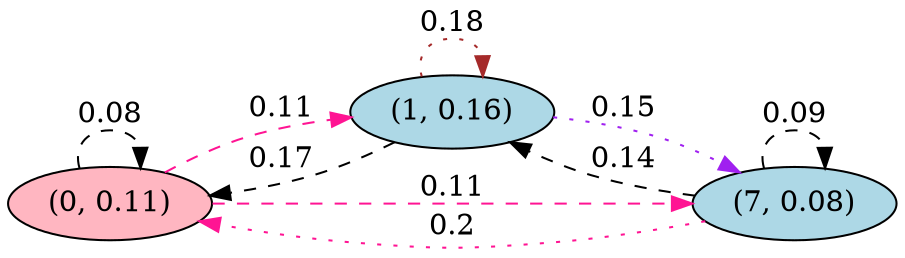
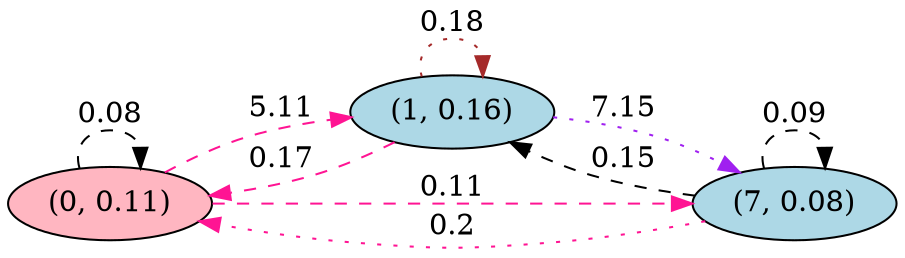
edge "(0, 0.11)" -> "(1, 0.16)": label "0.11" -> "5.11"
edge "(1, 0.16)" -> "(7, 0.08)": label "0.15" -> "7.15"
edge "(7, 0.08)" -> "(1, 0.16)": label "0.14" -> "0.15"
edge "(1, 0.16)" -> "(0, 0.11)": color black -> deeppink
